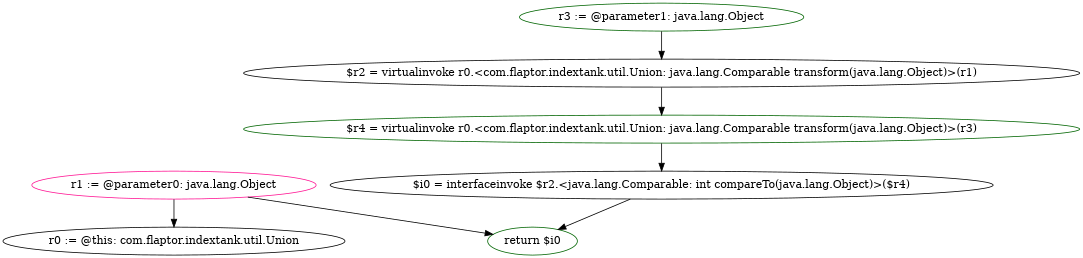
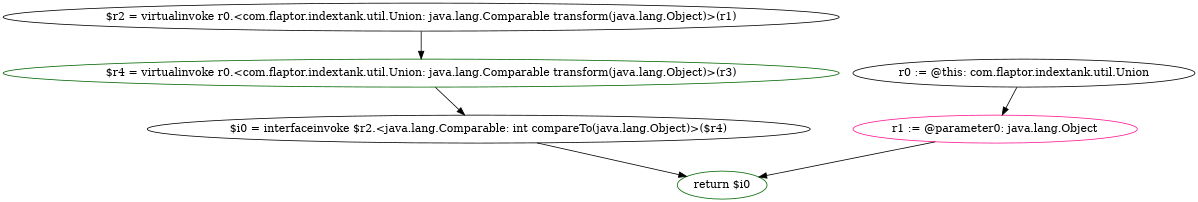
node "r3 := @parameter1: java.lang.Object": removed
edge "r1 := @parameter0: java.lang.Object" -> "r0 := @this: com.flaptor.indextank.util.Union": reversed
